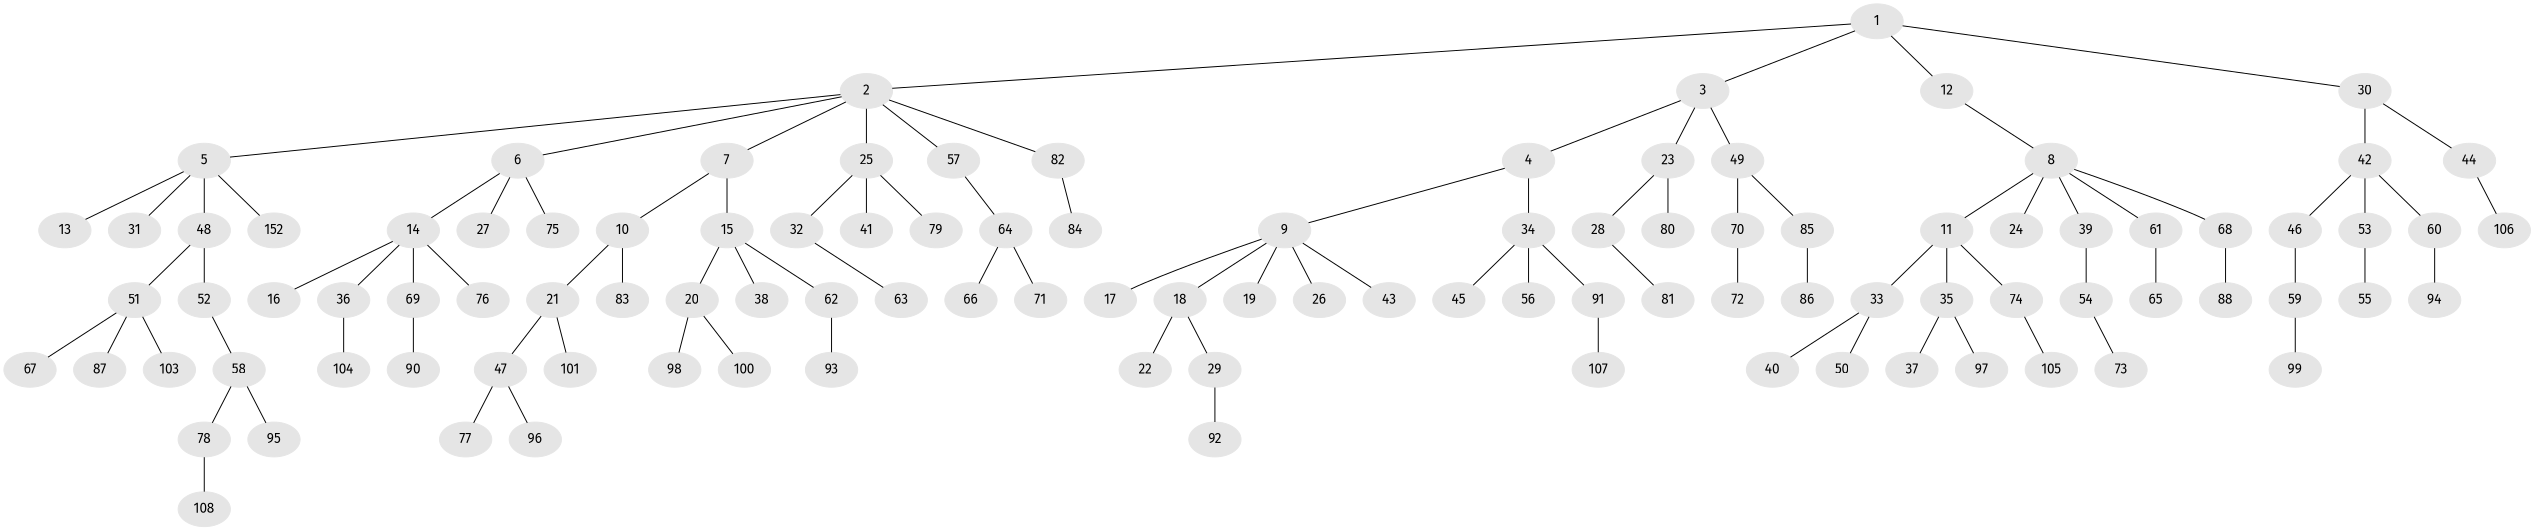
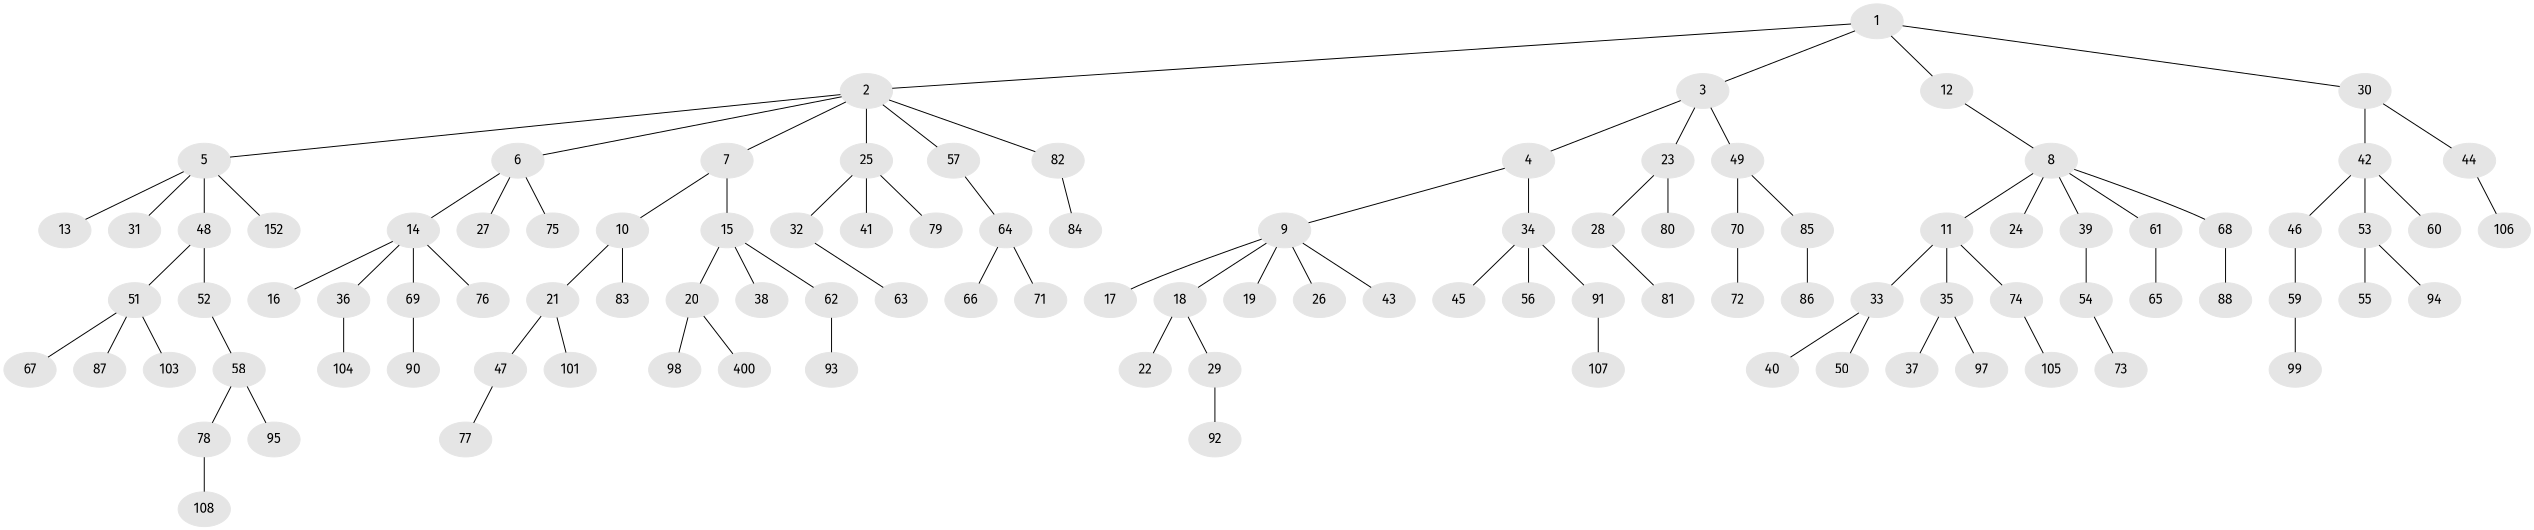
edge "60" -- "94": now "53" -- "94"
node "100": label "100" -> "400"
node "96": removed
